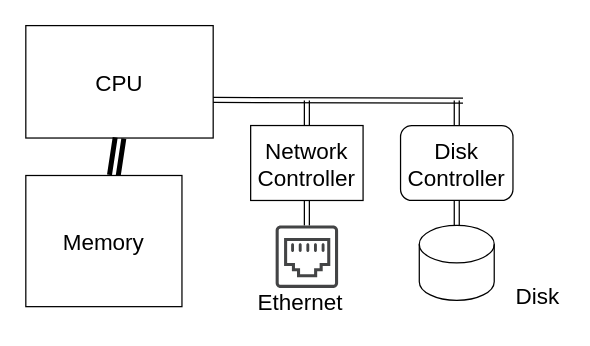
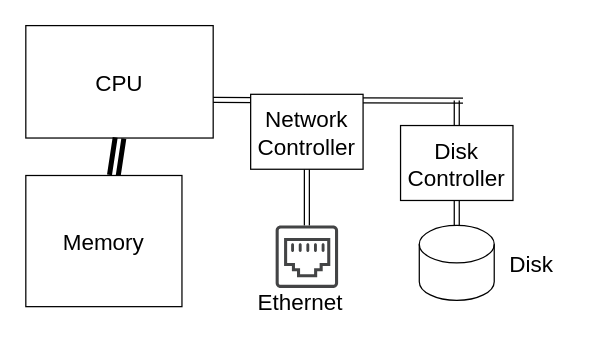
node "Network Controller": moved (307, 163) -> (307, 132)
node "Disk Controller": shape rounded rectangle -> rectangle
node "Disk": moved (538, 294) -> (532, 263)
